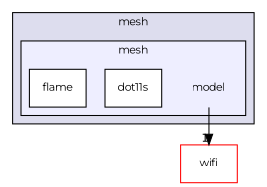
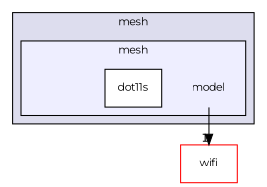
node "flame": removed
